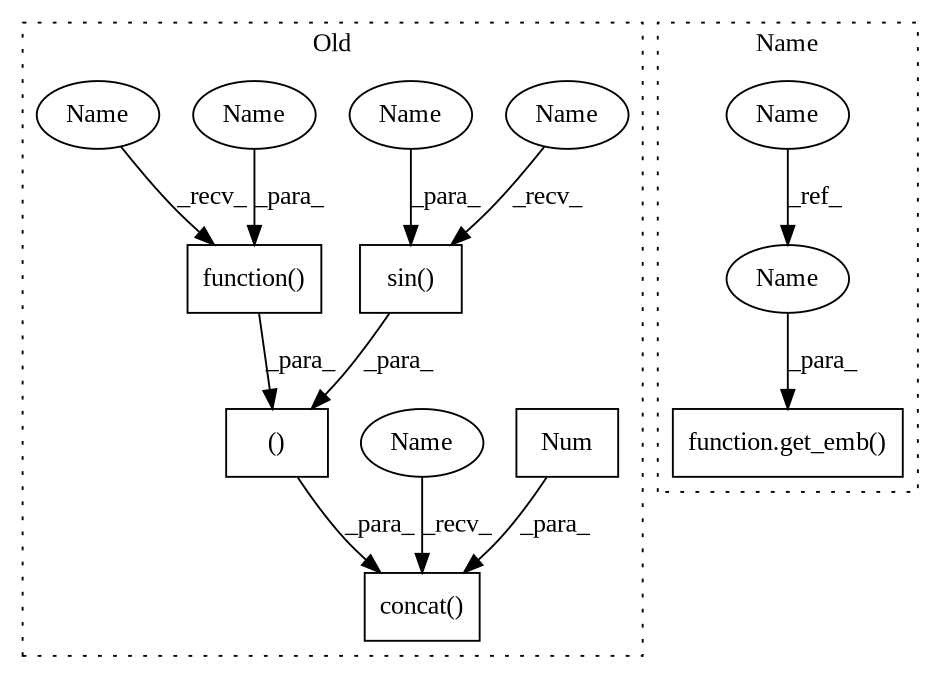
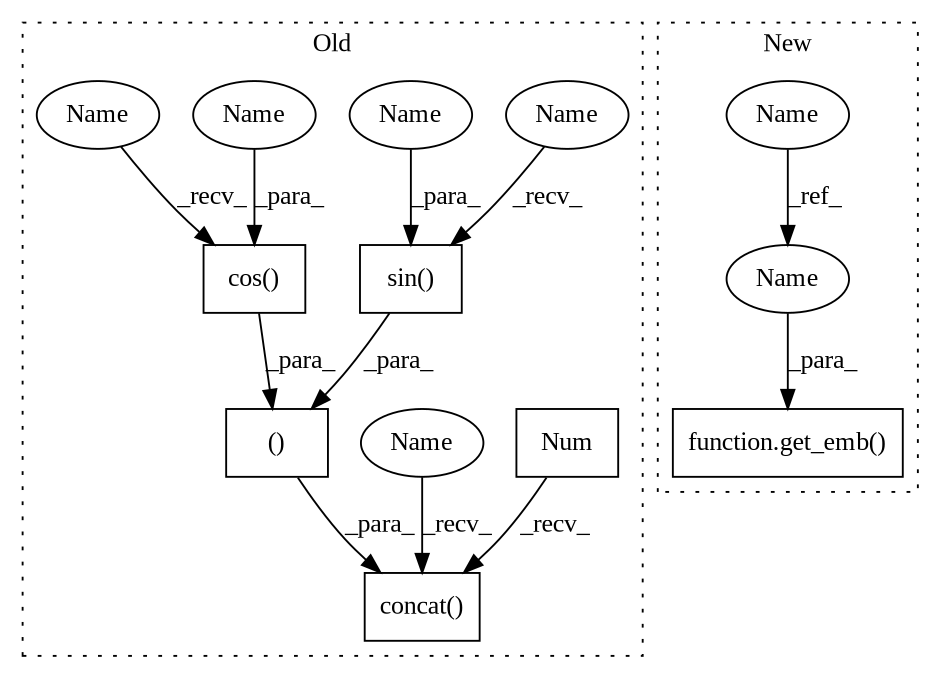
cluster "Name": label "Name" -> "New"
node "function()": label "function()" -> "cos()"
edge "Num" -> "concat()": label "_para_" -> "_recv_"
